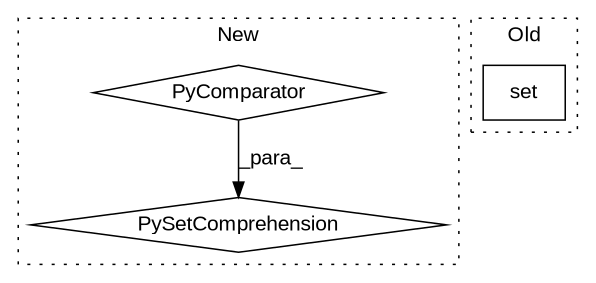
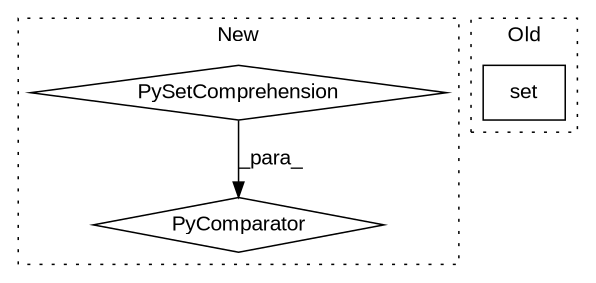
edge "PyComparator" -> "PySetComprehension": reversed
